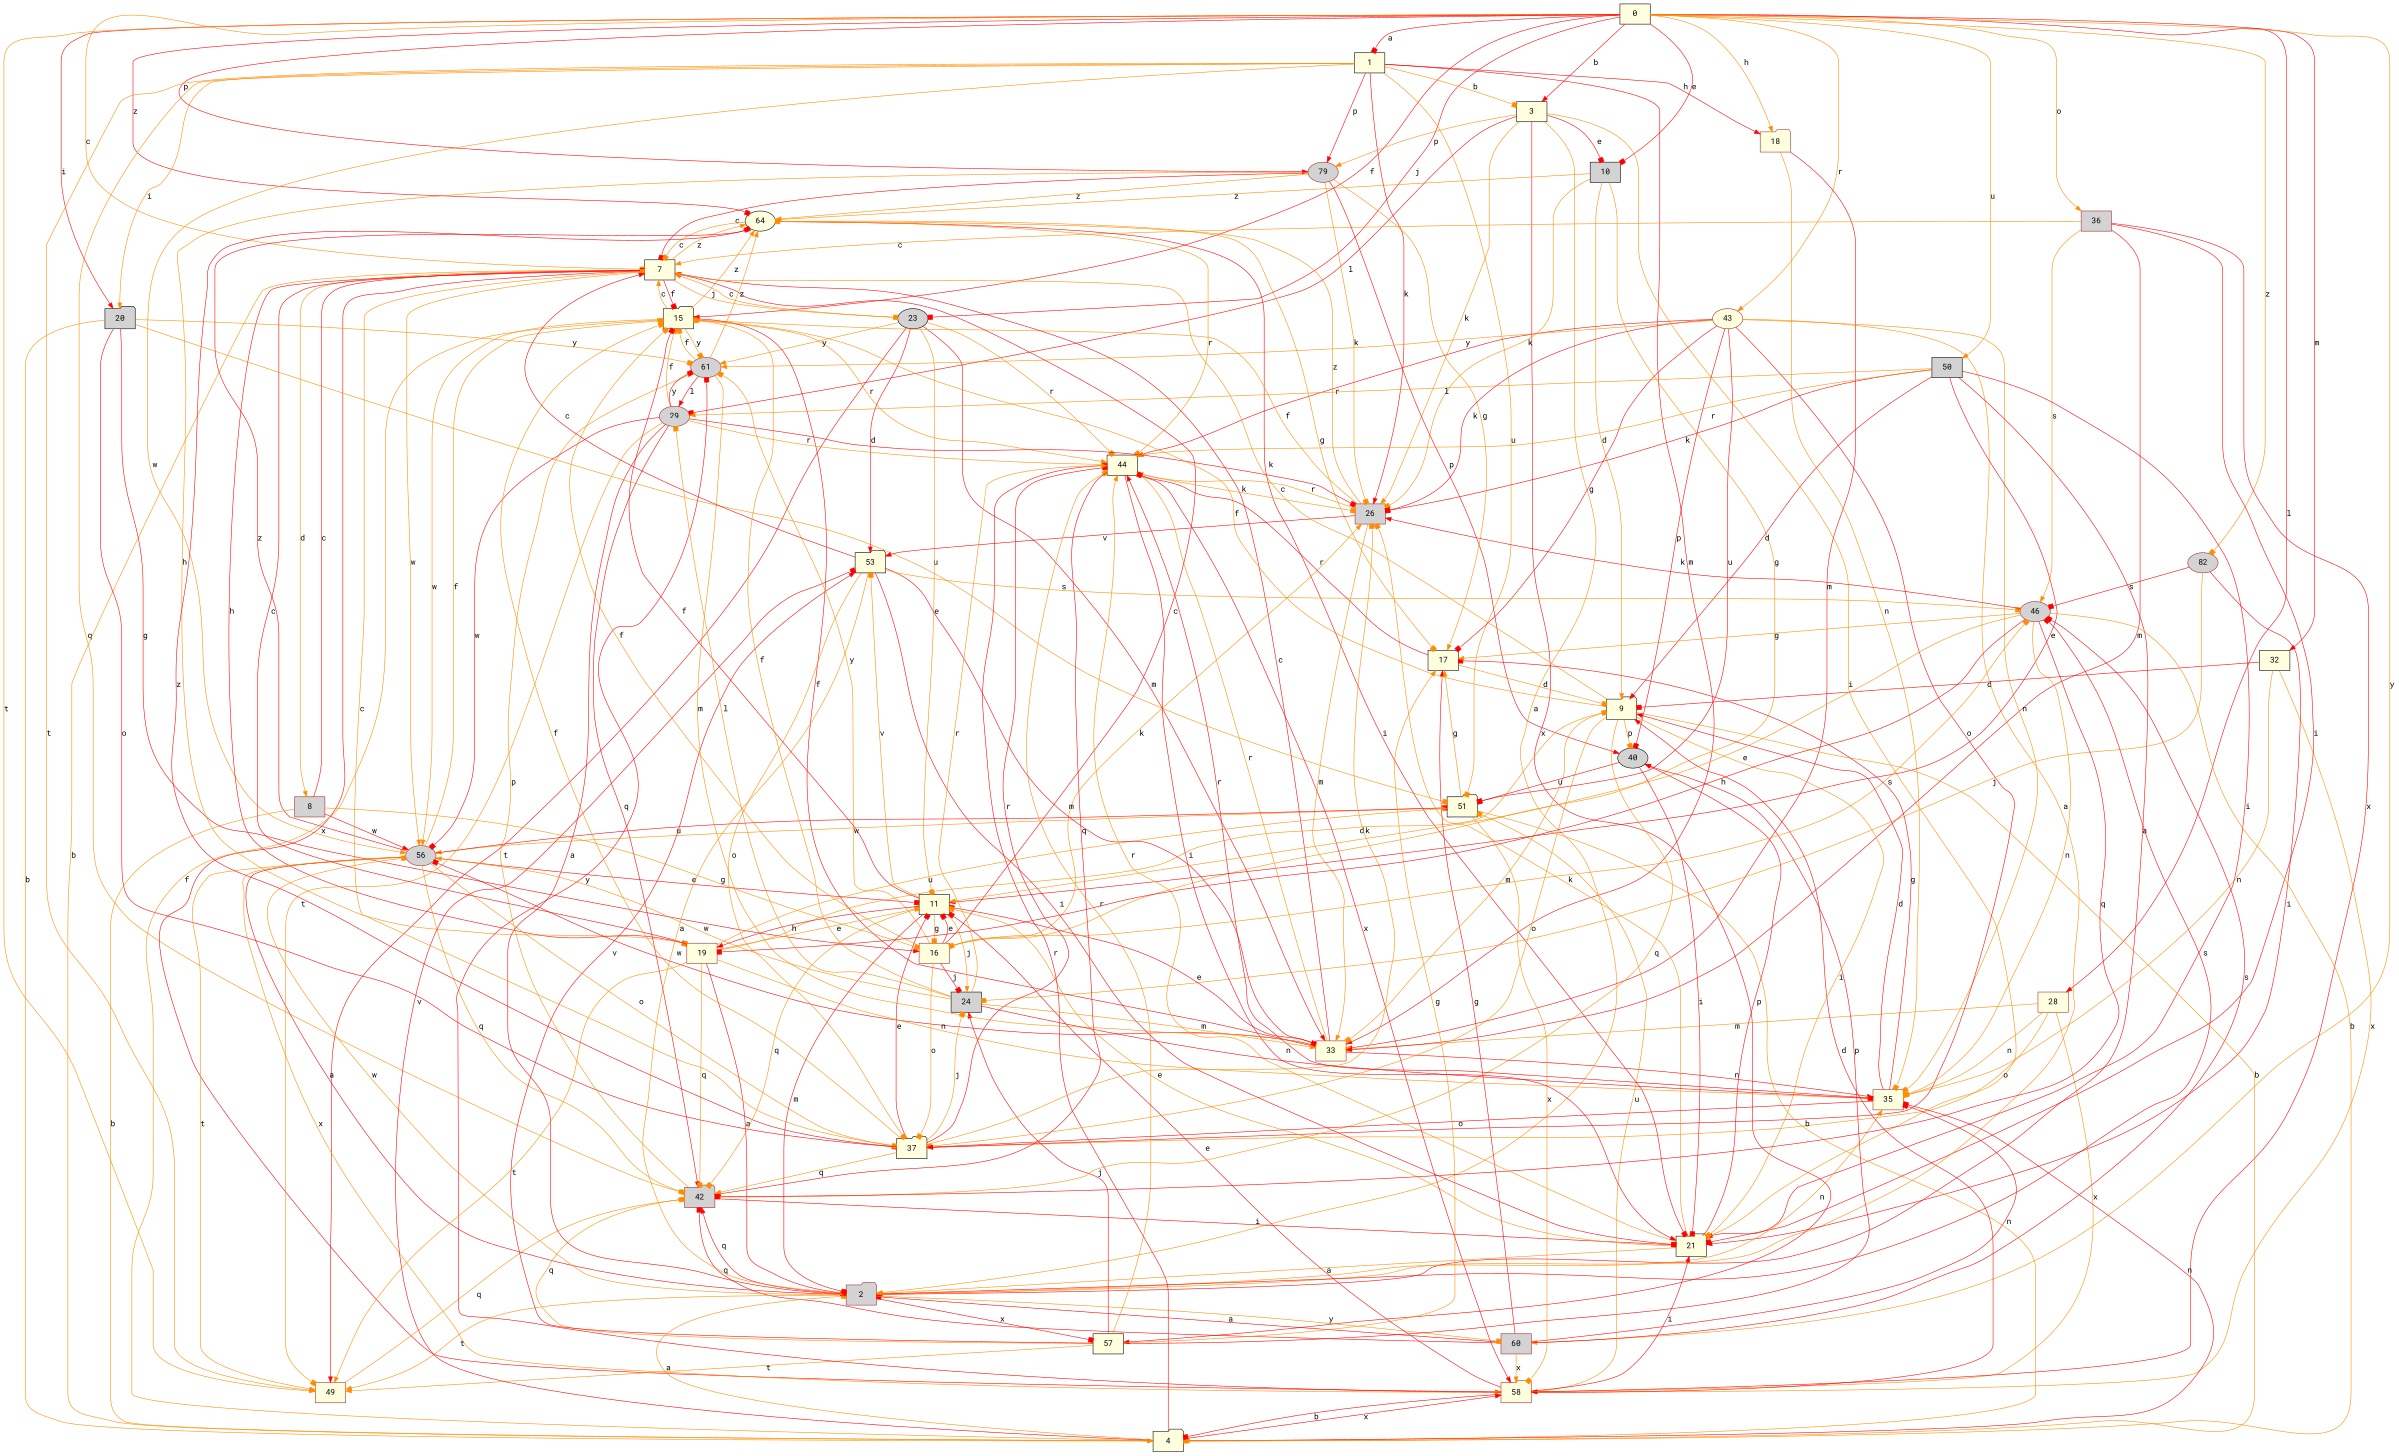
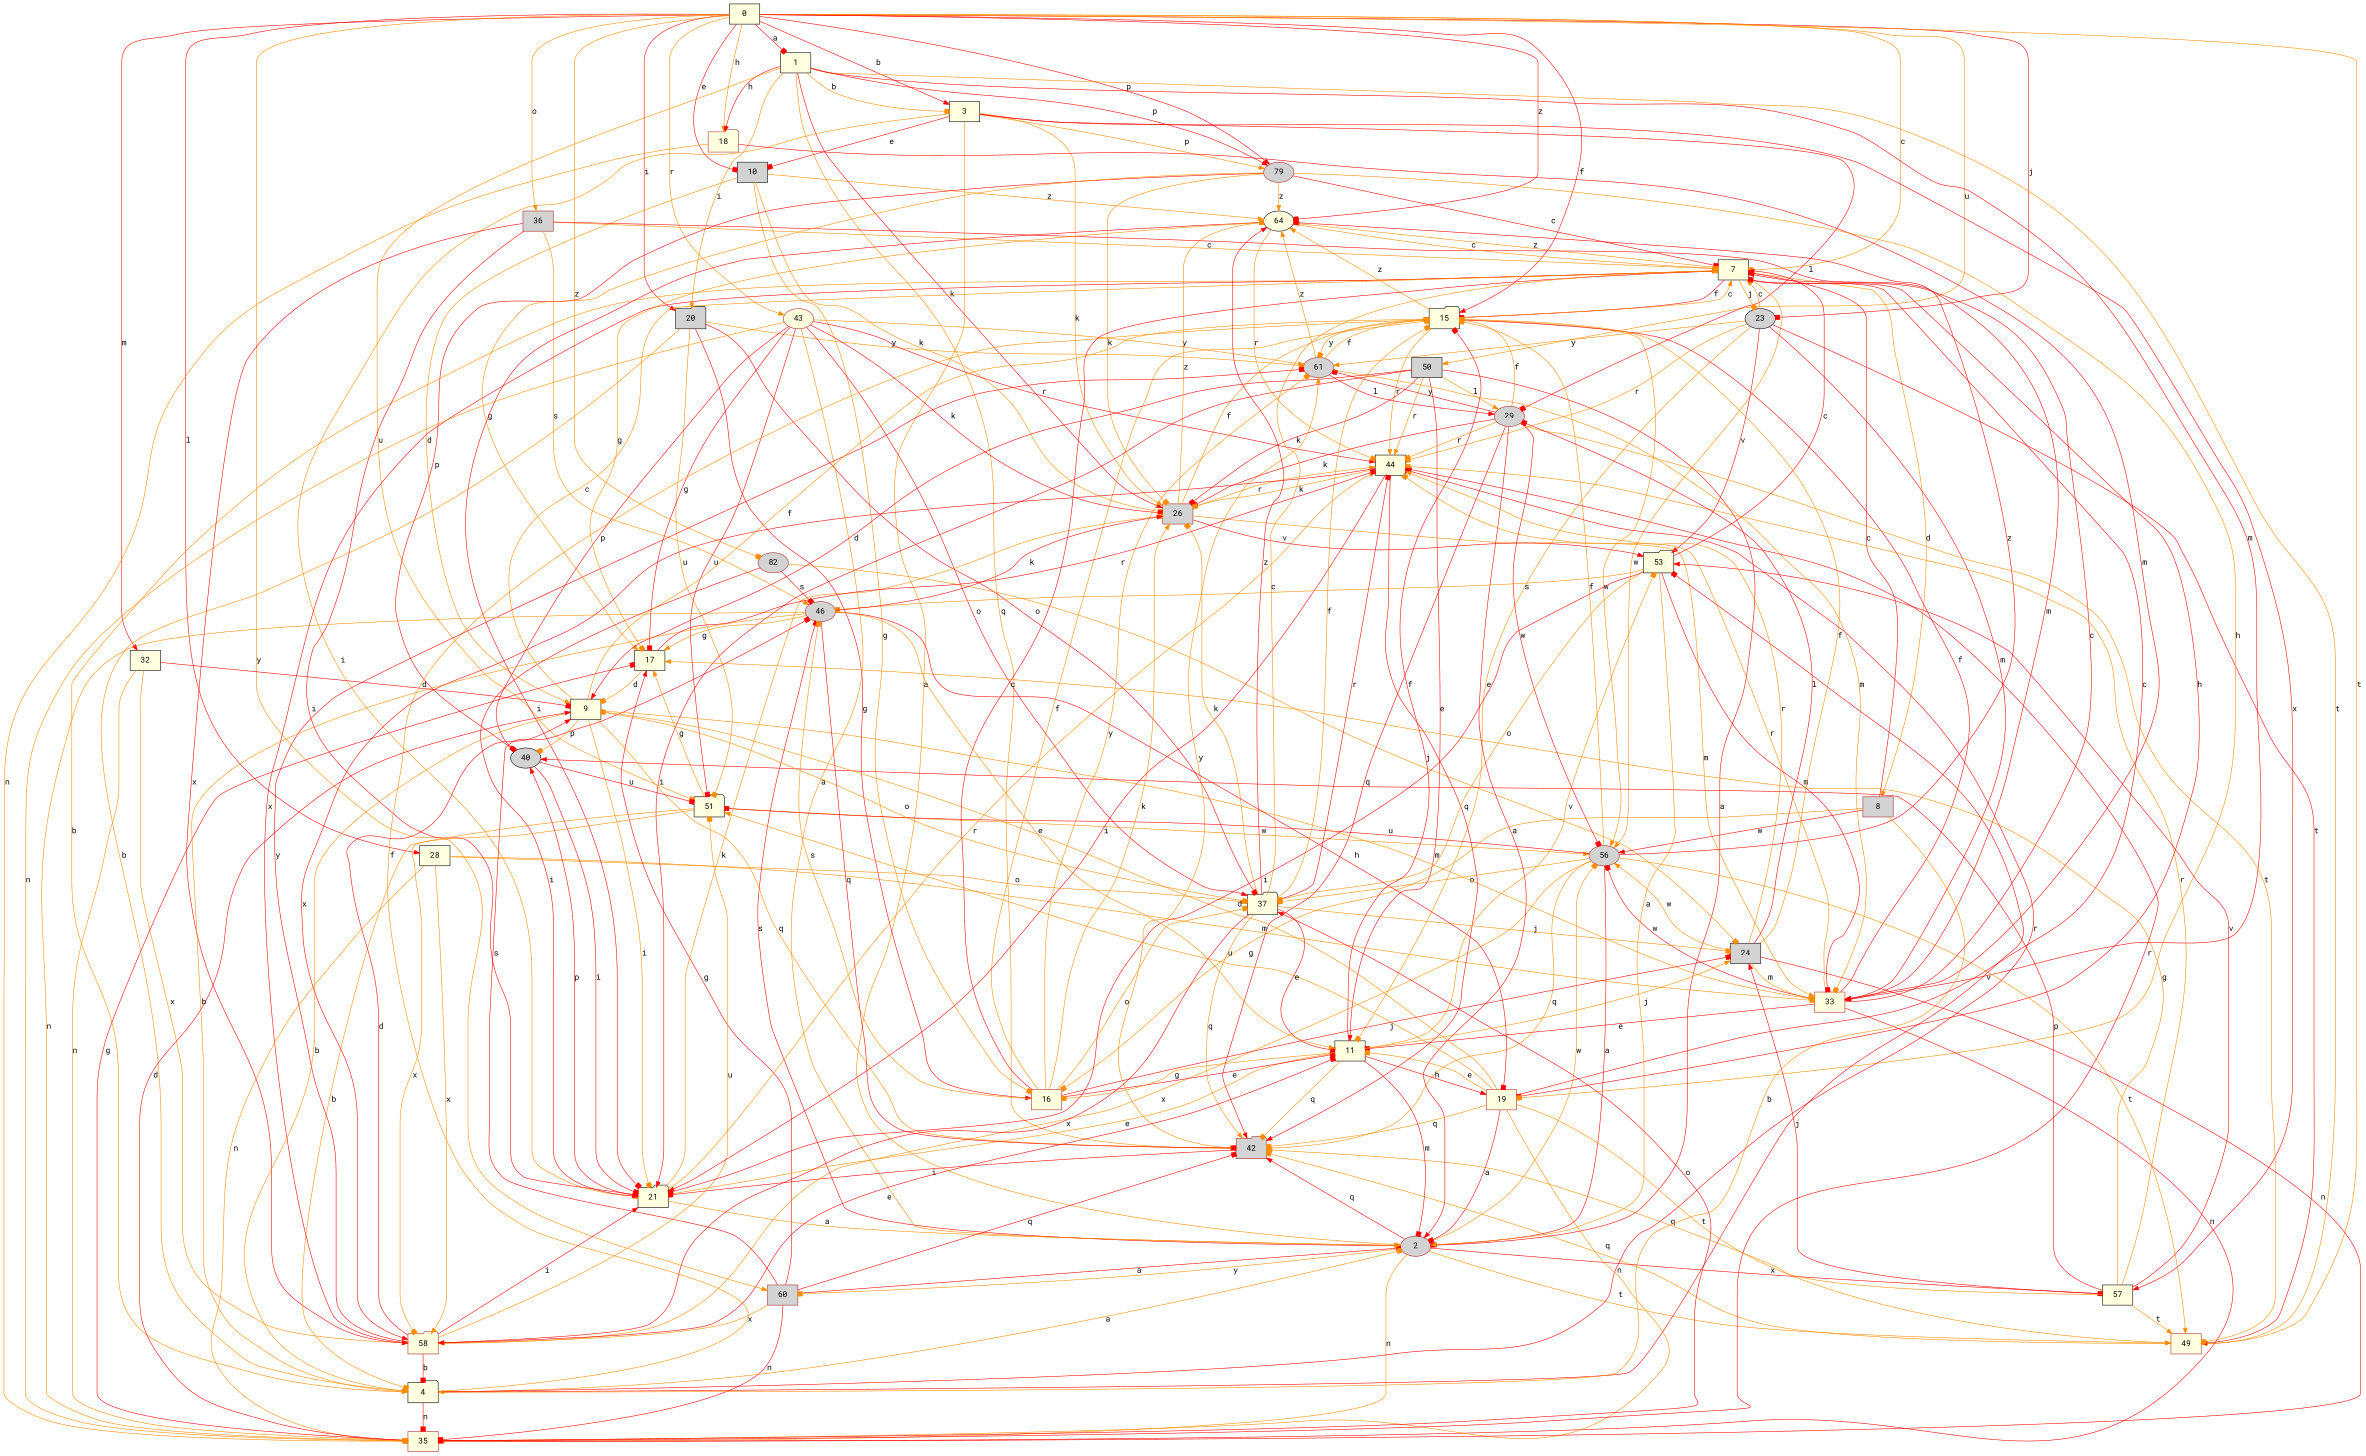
edge "1" -> "56": removed, label "w"
edge "23" -> "53": label "d" -> "v"
node "9": shape folder -> box
edge "24" -> "29": color darkorange -> red
edge "42" -> "61": label "p" -> "y"
edge "56" -> "11": removed, label "e"
node "28": color brown -> black
node "2": shape folder -> ellipse
edge "4" -> "58": now "37" -> "58"
